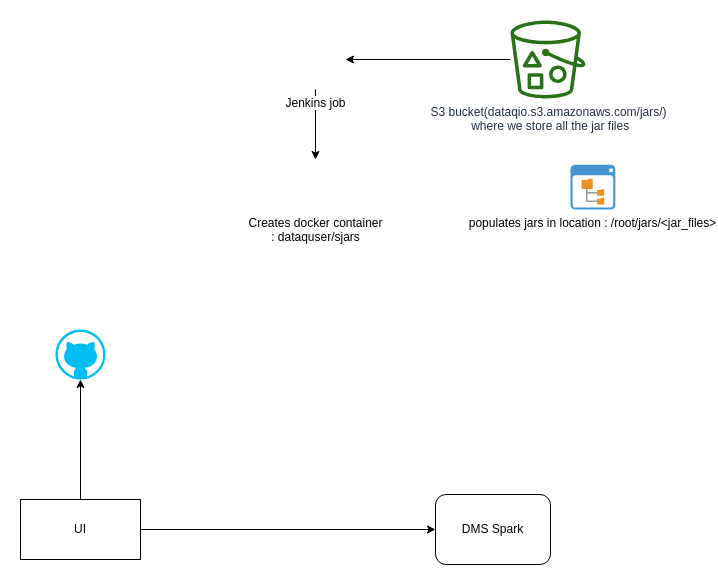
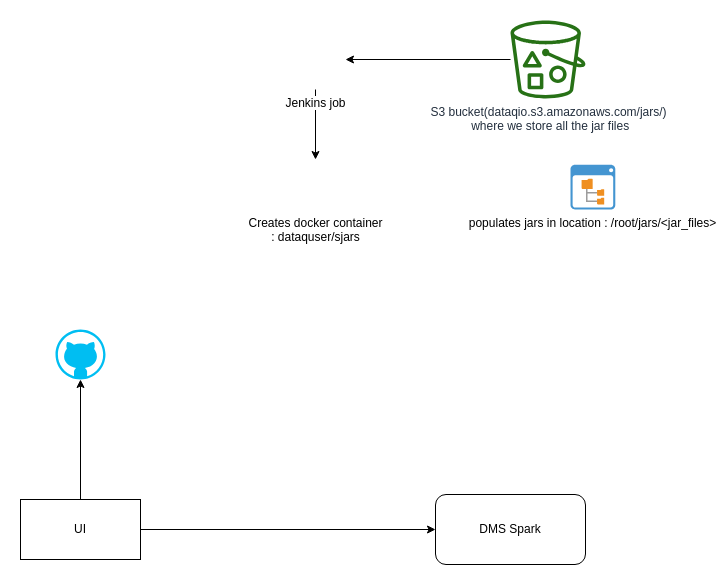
node "DMS Spark": size 115x70 -> 150x70
